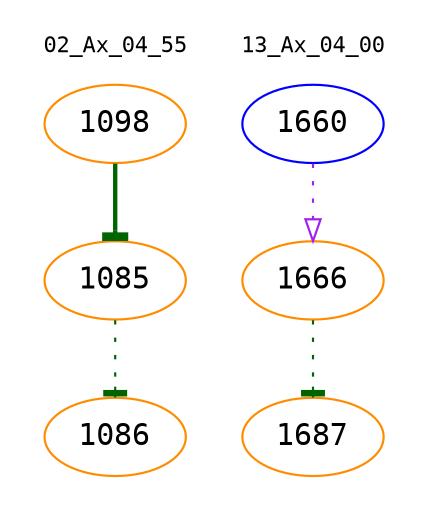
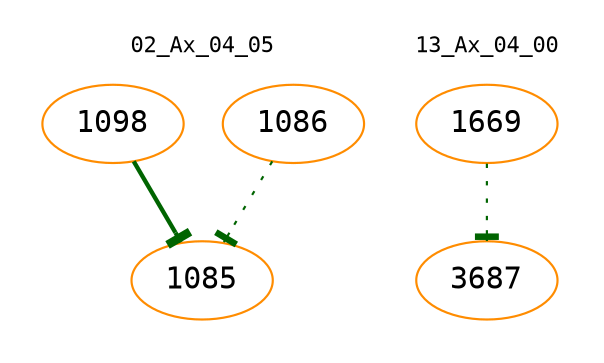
cluster "02_Ax_04_55": label "02_Ax_04_55" -> "02_Ax_04_05"
node "1660": removed
node "1666": label "1666" -> "1669"
edge "1085" -> "1086": reversed
node "1687": label "1687" -> "3687"
